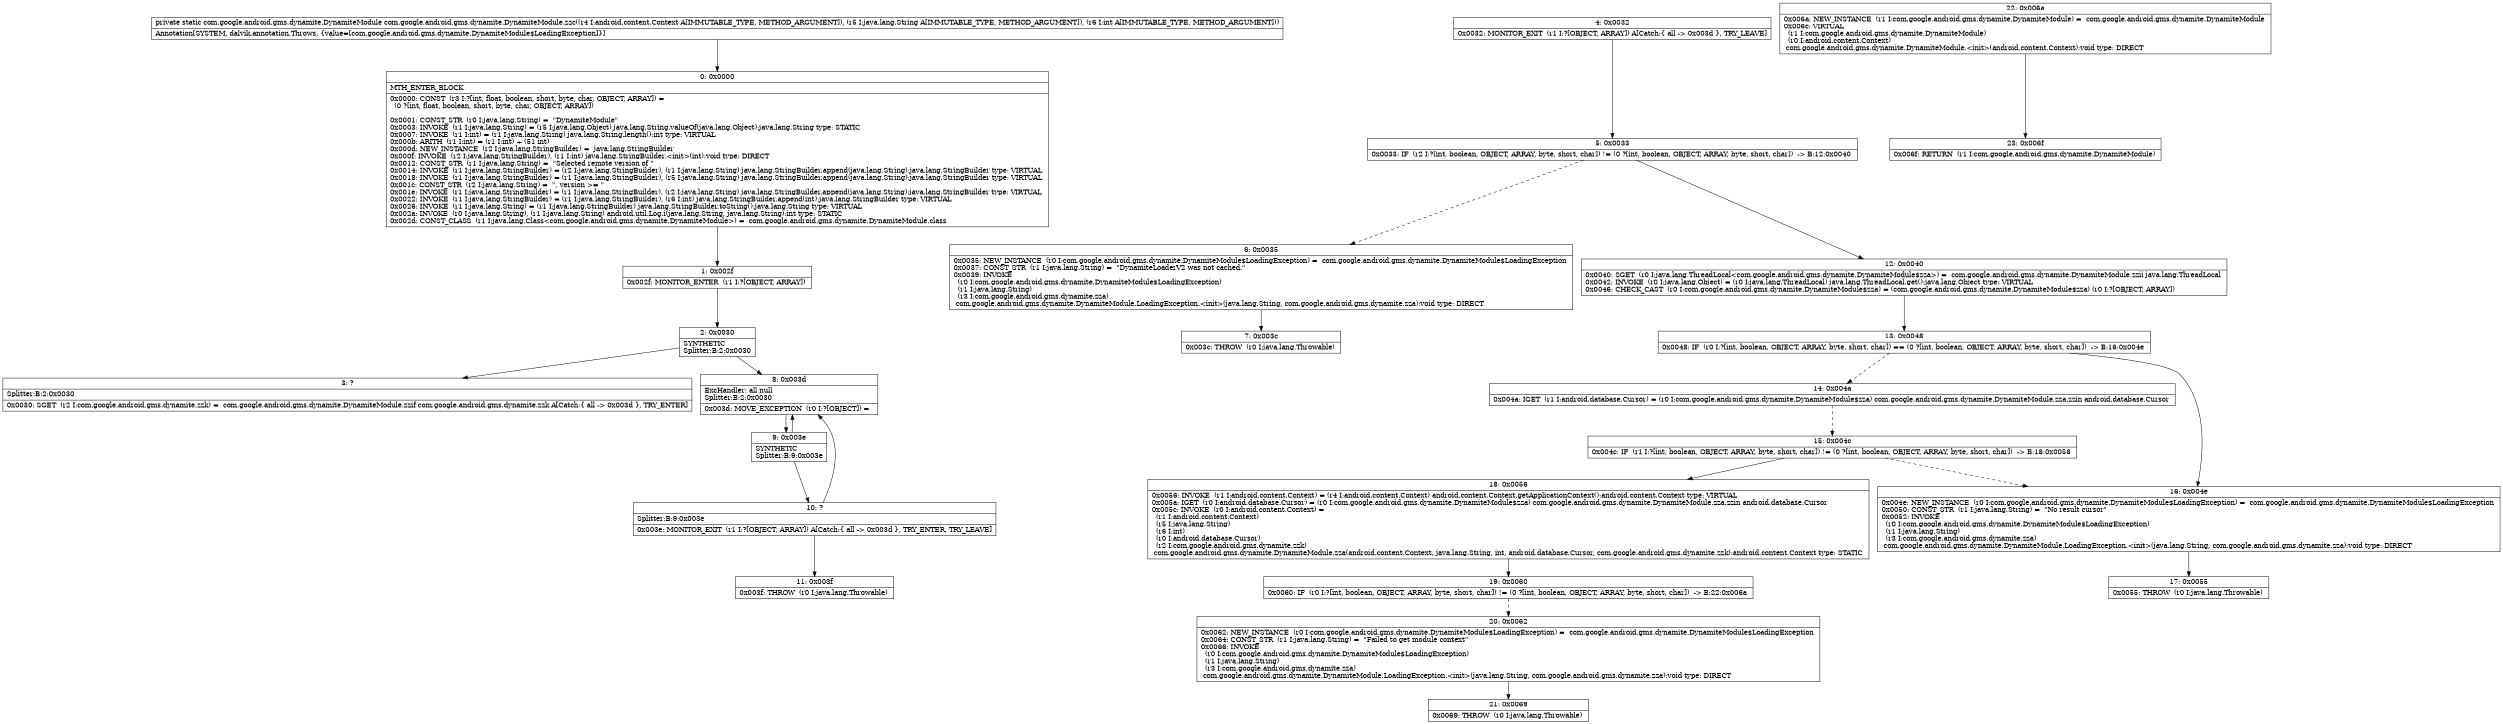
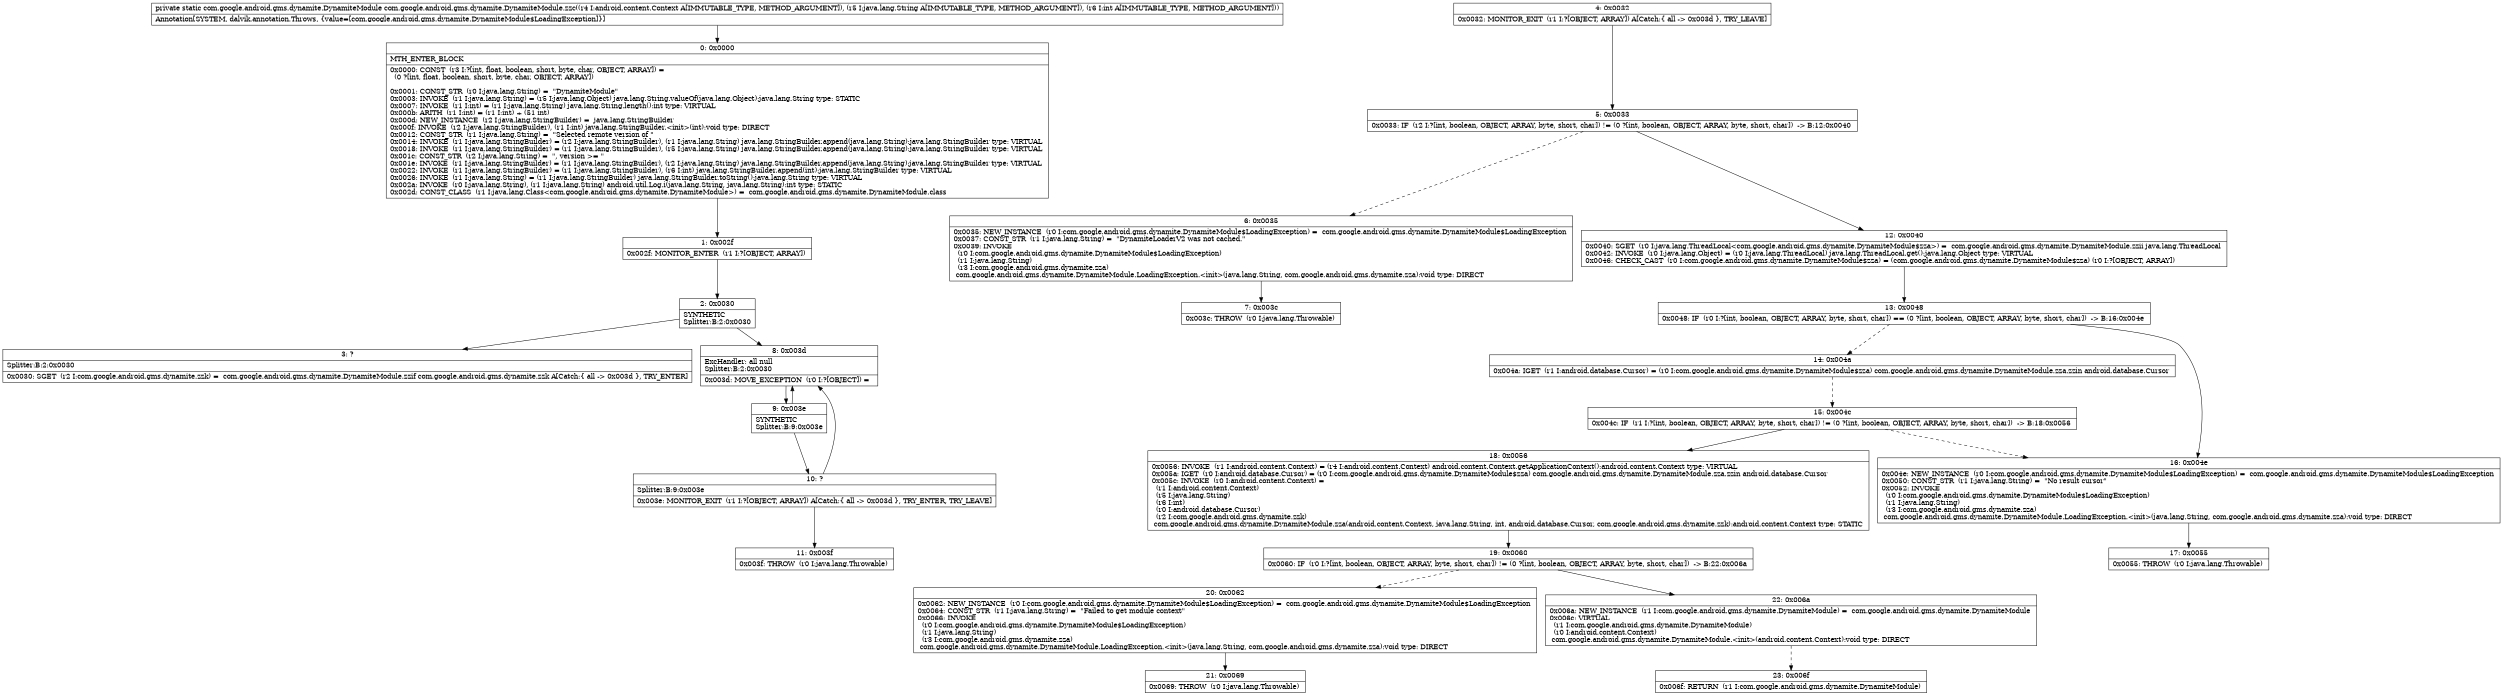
edge "22: 0x006a" -> "23: 0x006f": style solid -> dashed
edge "19: 0x0060" -> "22: 0x006a": added
